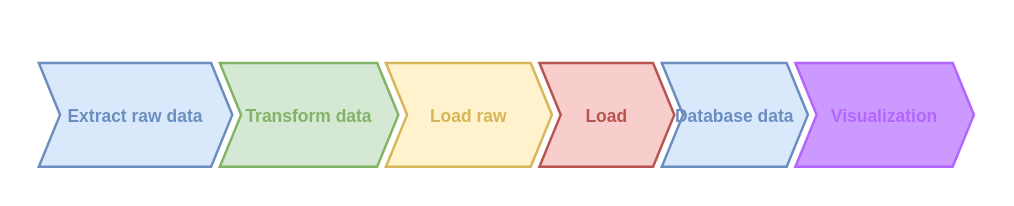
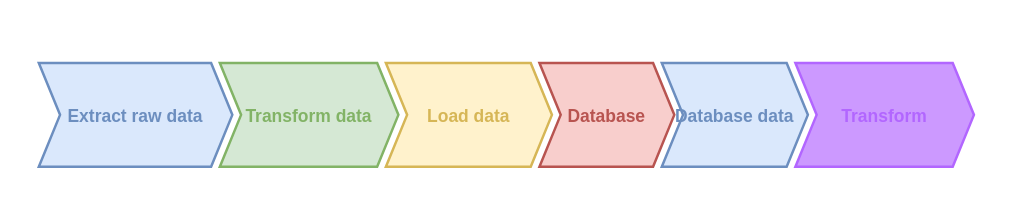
node "Load raw": label "Load raw" -> "Load data"
node "Load": label "Load" -> "Database"
node "Visualization": label "Visualization" -> "Transform"
